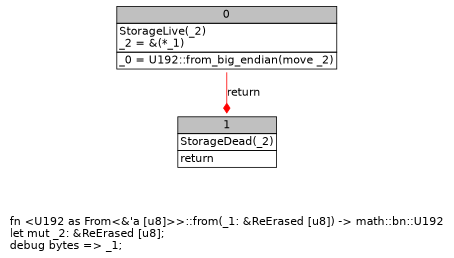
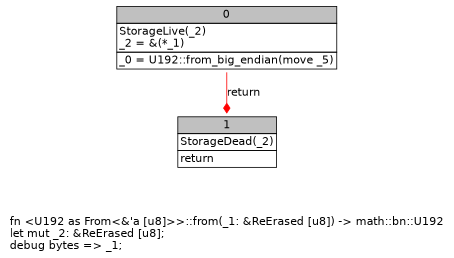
node "0": text "_0 = U192::from_big_endian(move _2)" -> "_0 = U192::from_big_endian(move _5)"
